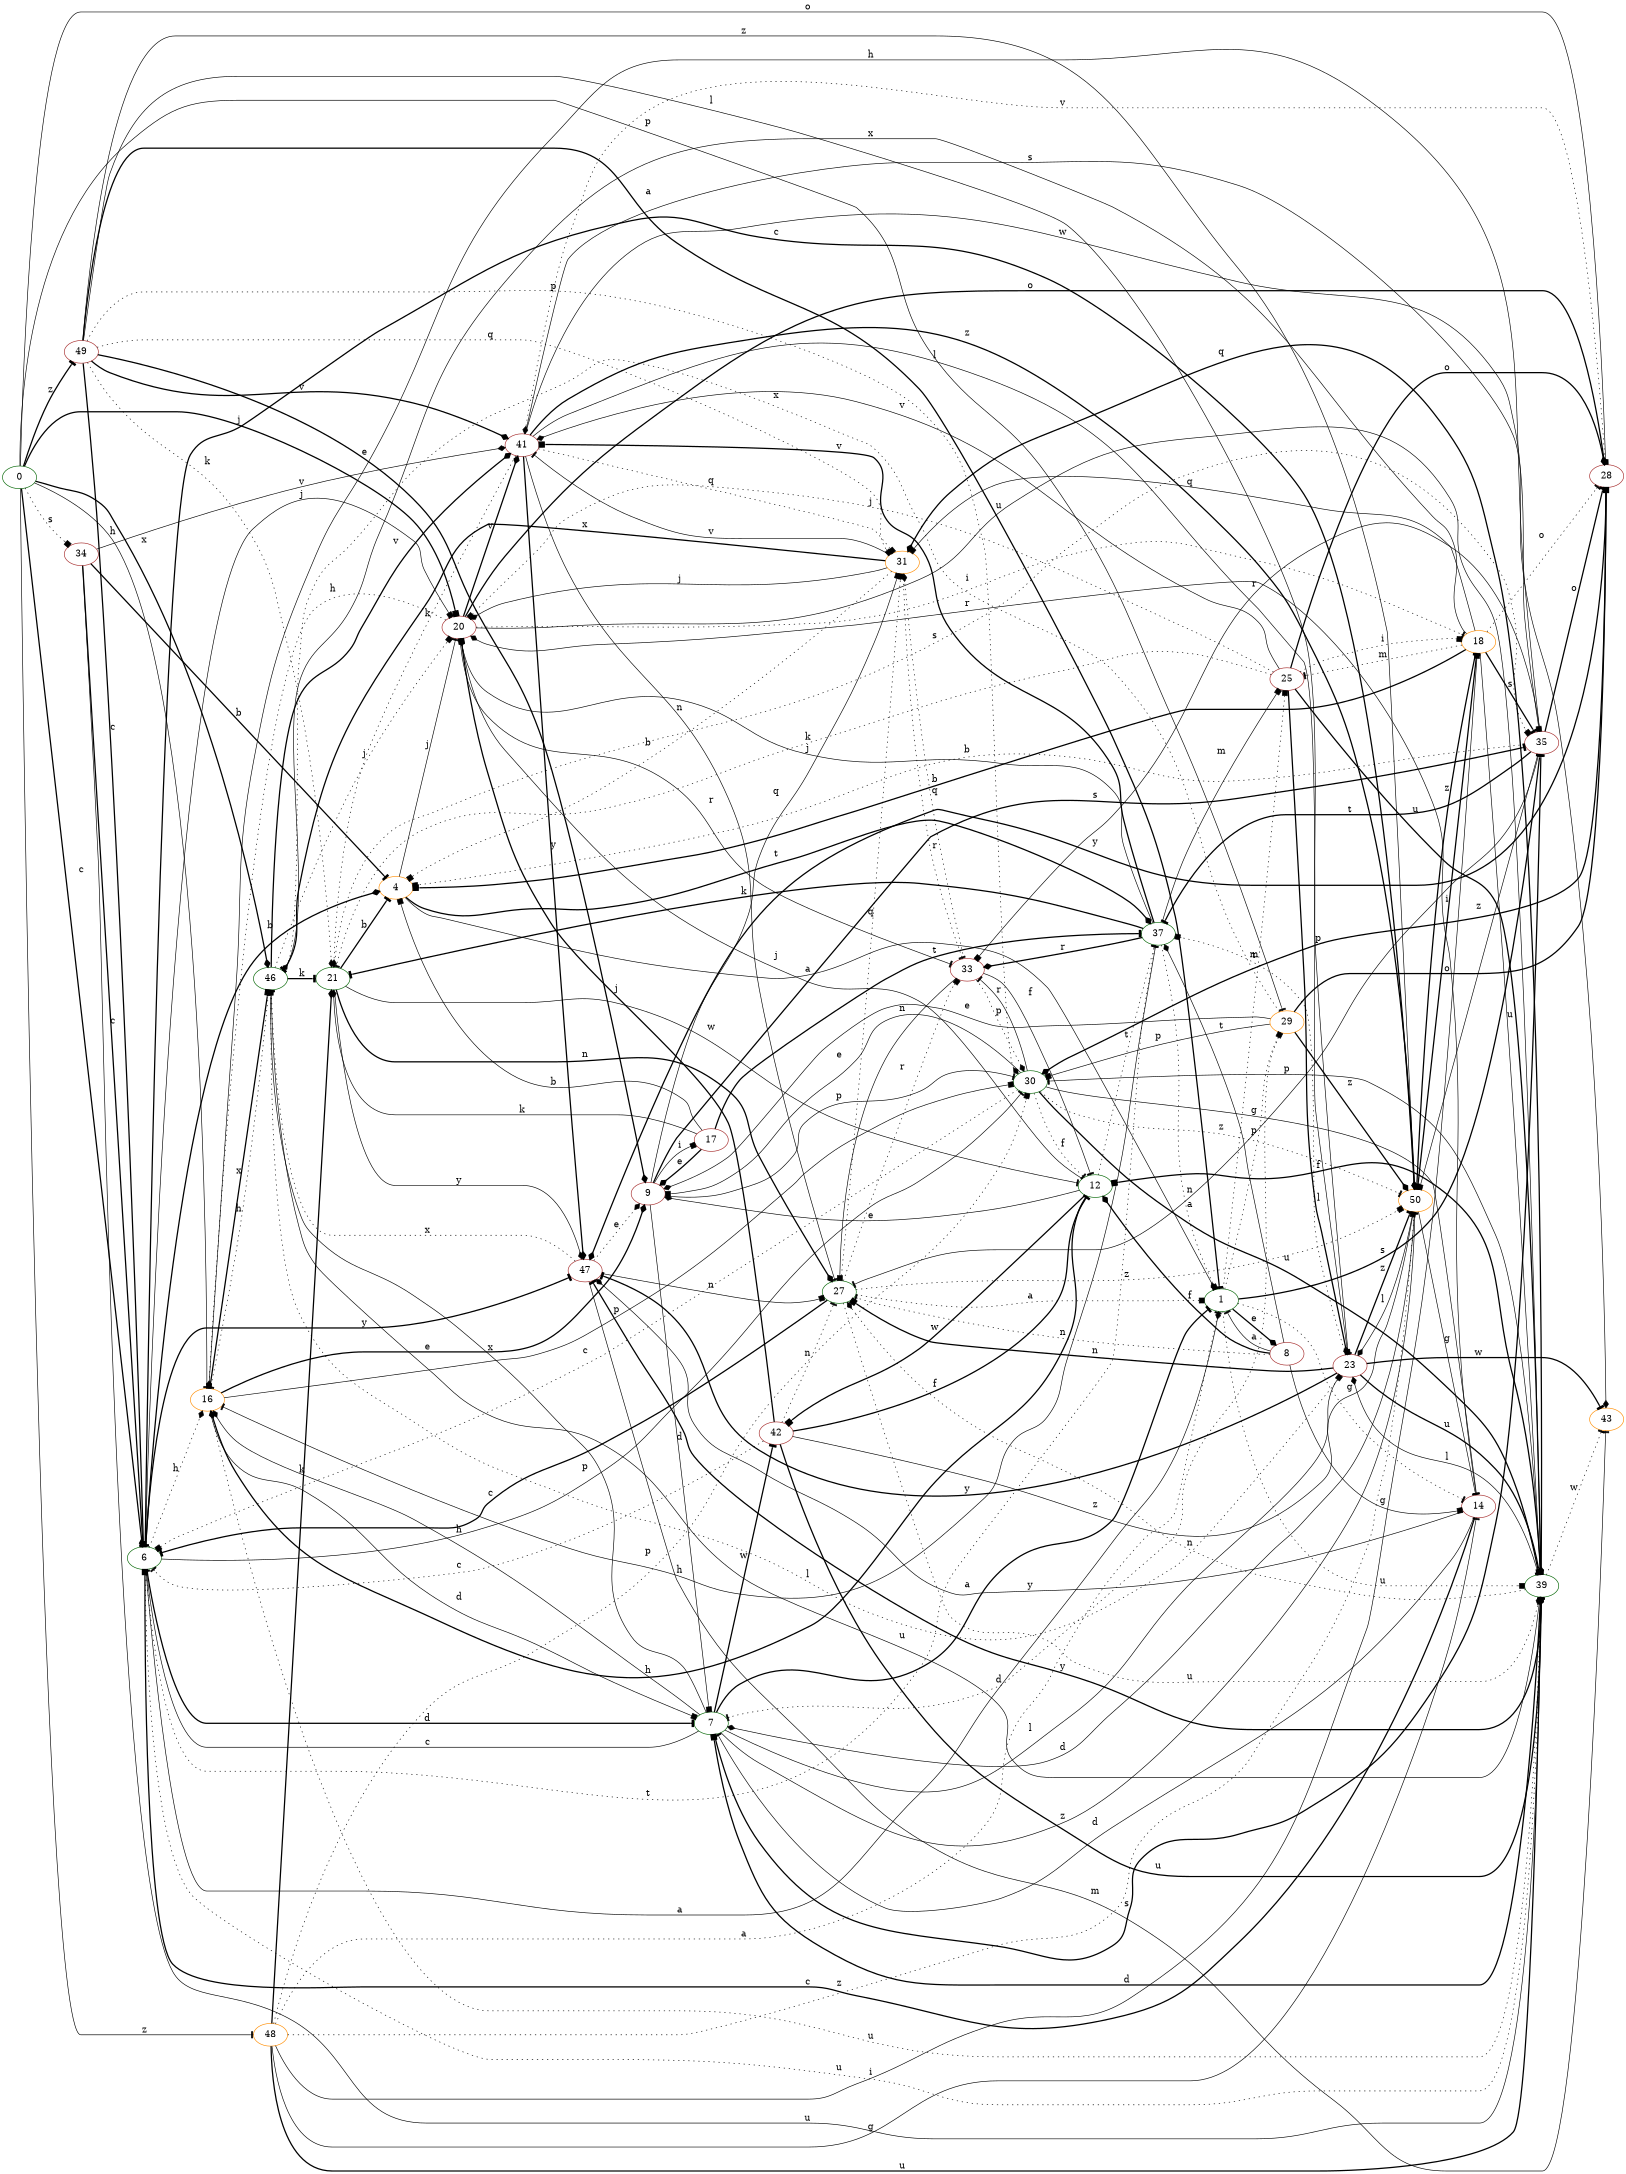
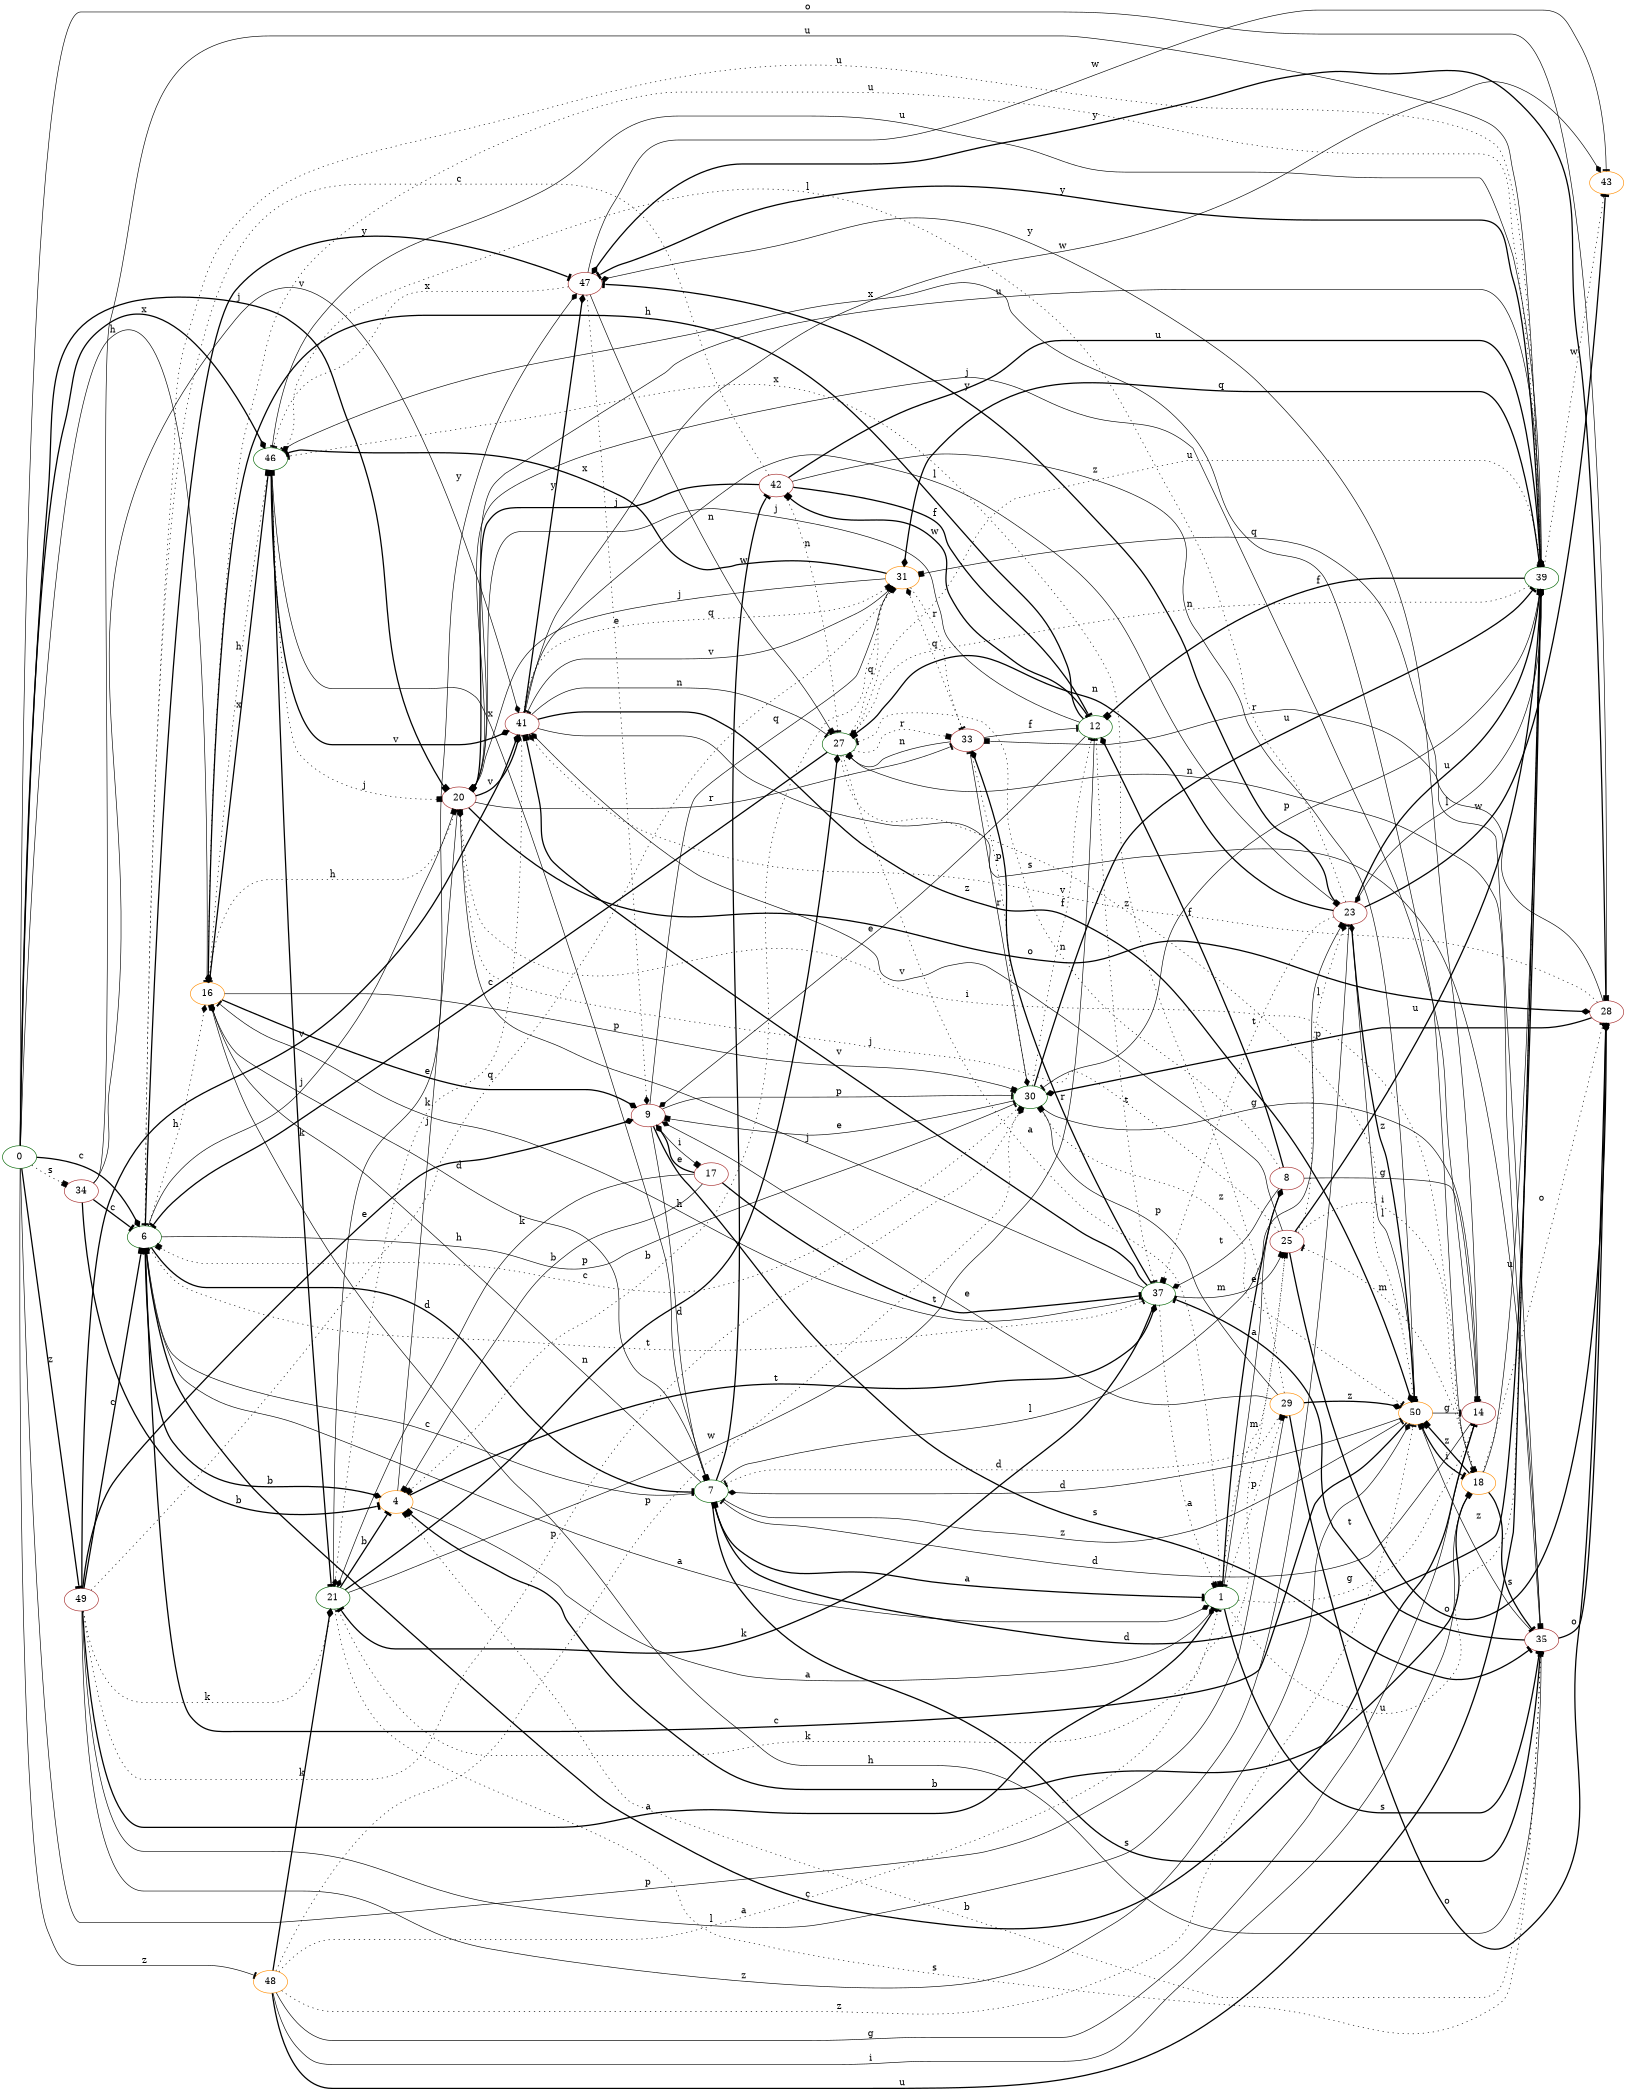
edge "18" -> "31": now "28" -> "31"
edge "14" -> "20": label "r" -> "j"
edge "25" -> "23": style bold -> dotted
edge "47" -> "43": label "m" -> "w"
